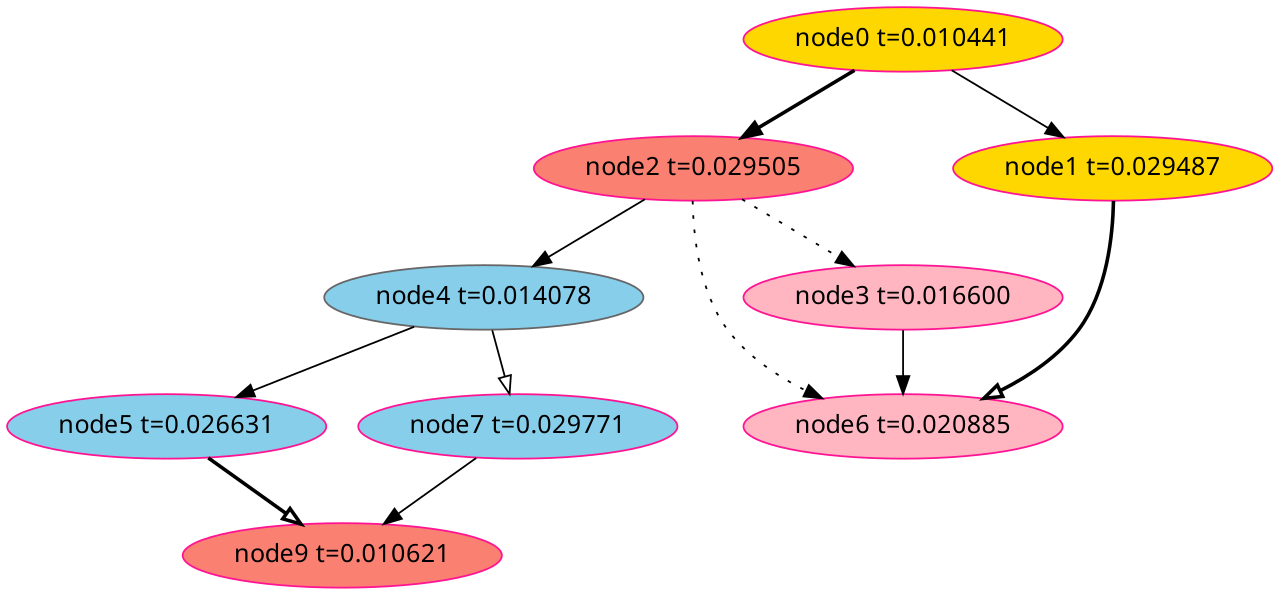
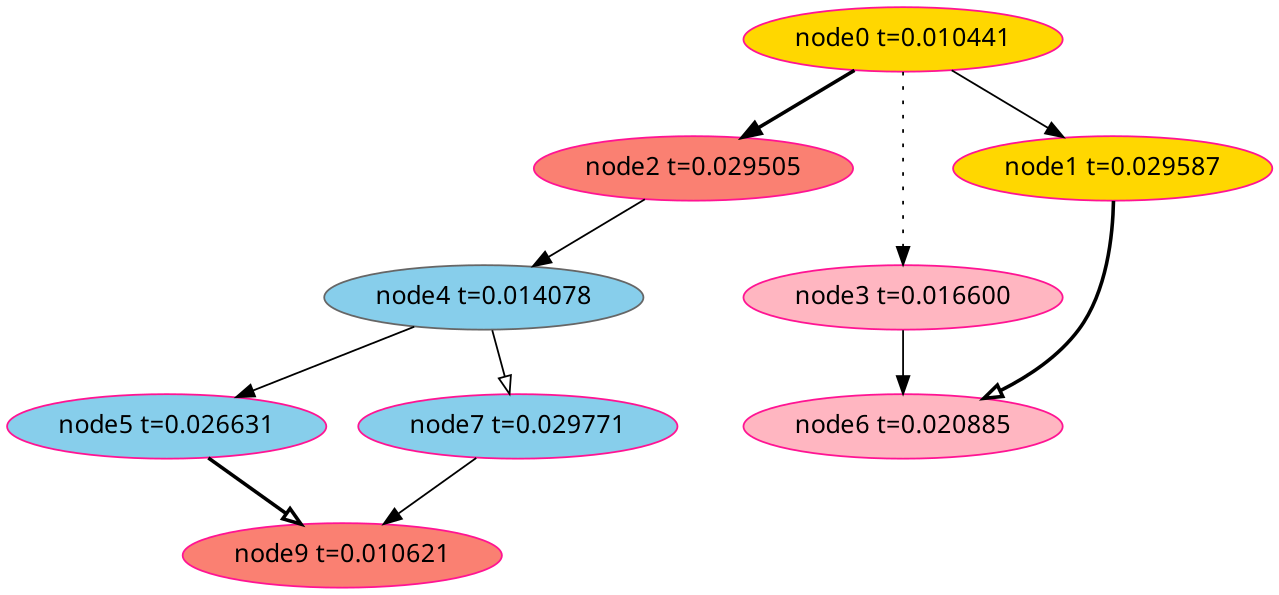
node "node1 t=0.029487": label "node1 t=0.029487" -> "node1 t=0.029587"
edge "node2 t=0.029505" -> "node3 t=0.016600": now "node0 t=0.010441" -> "node3 t=0.016600"
edge "node2 t=0.029505" -> "node6 t=0.020885": removed
